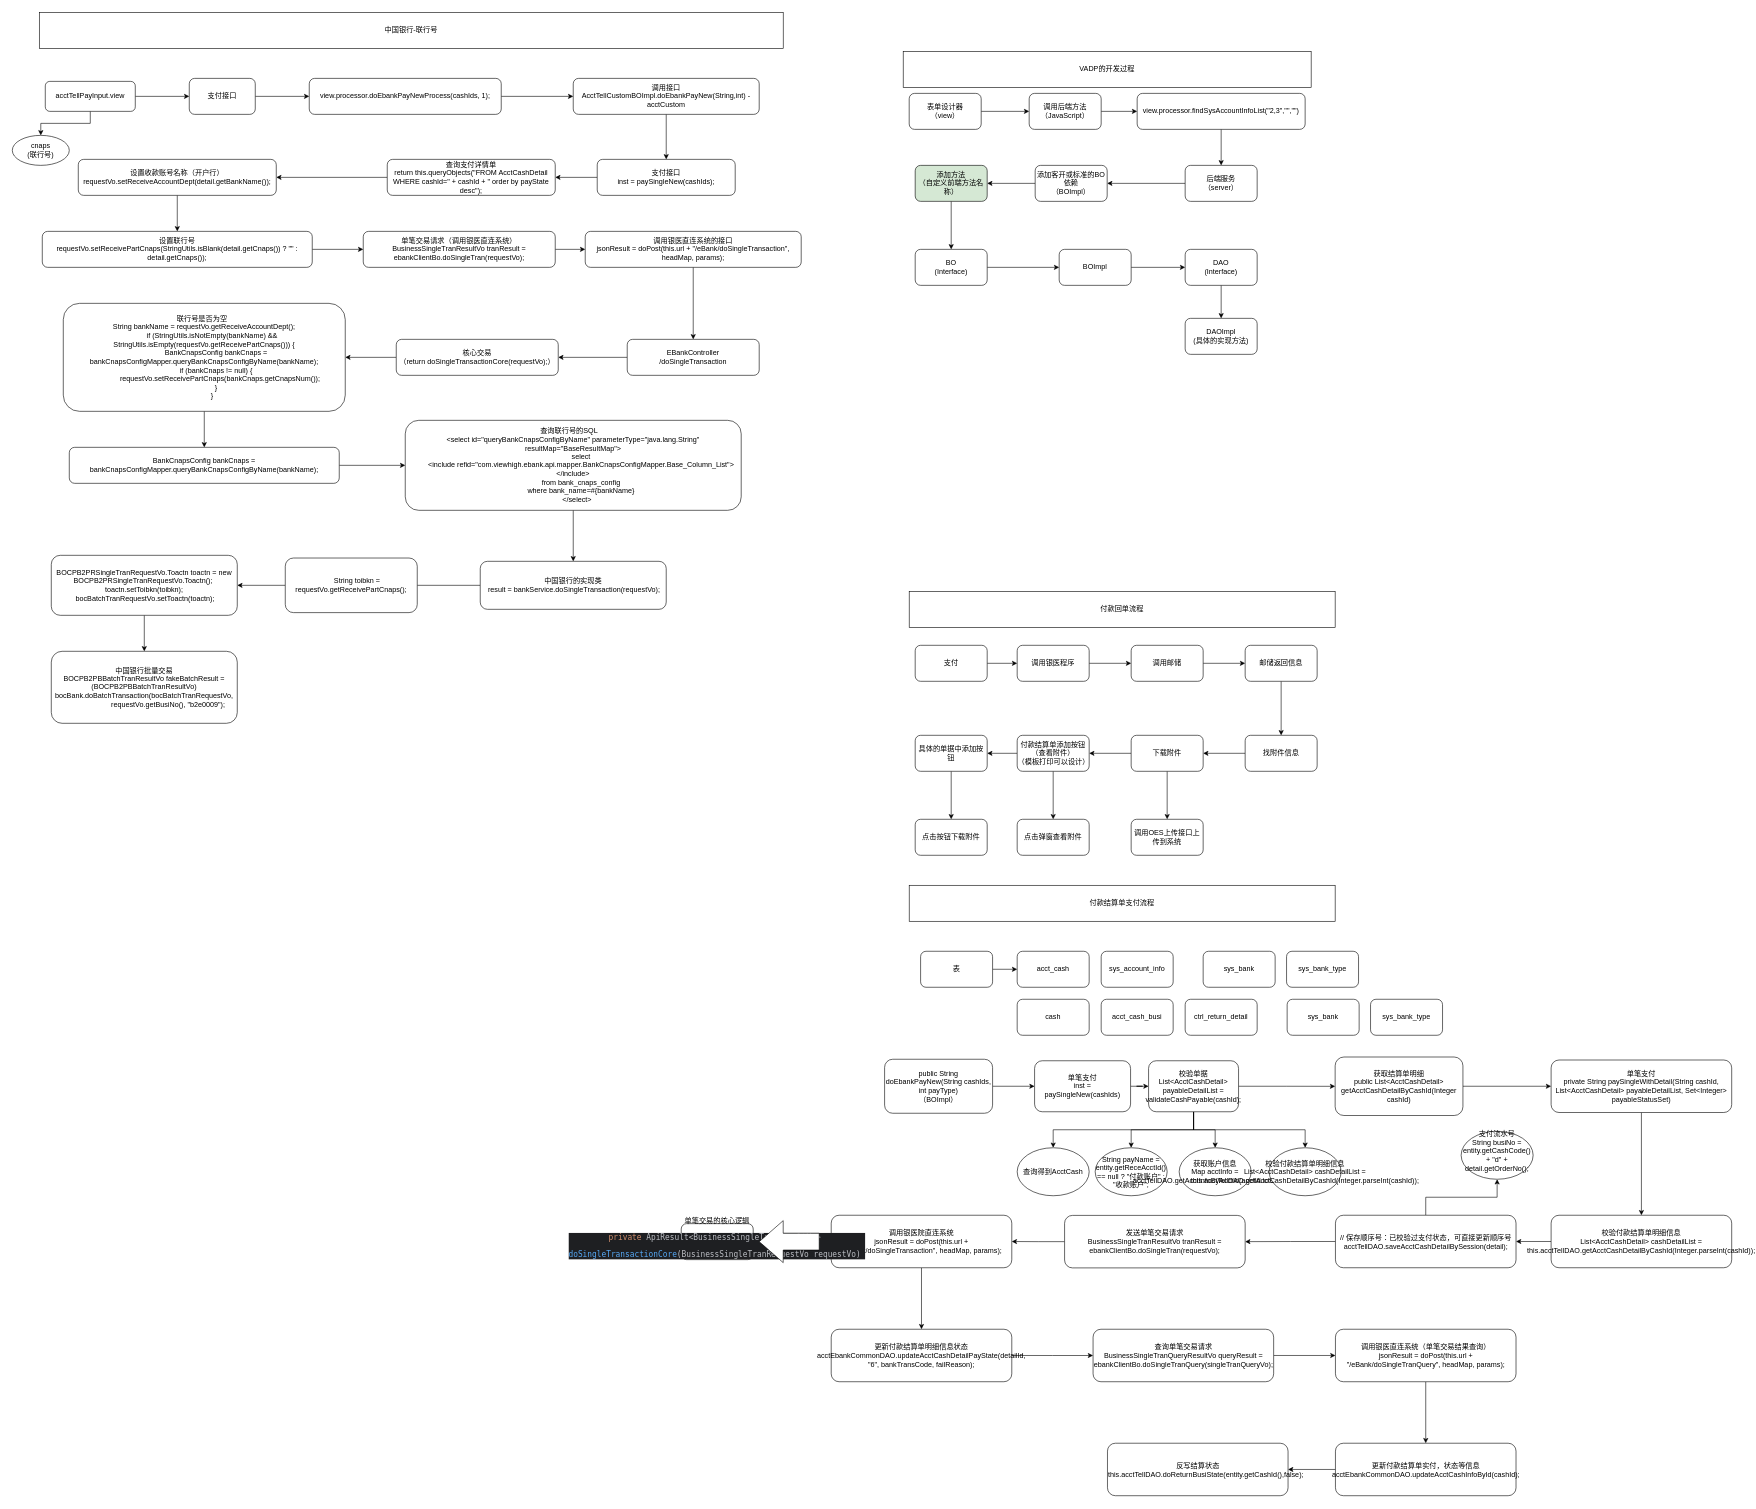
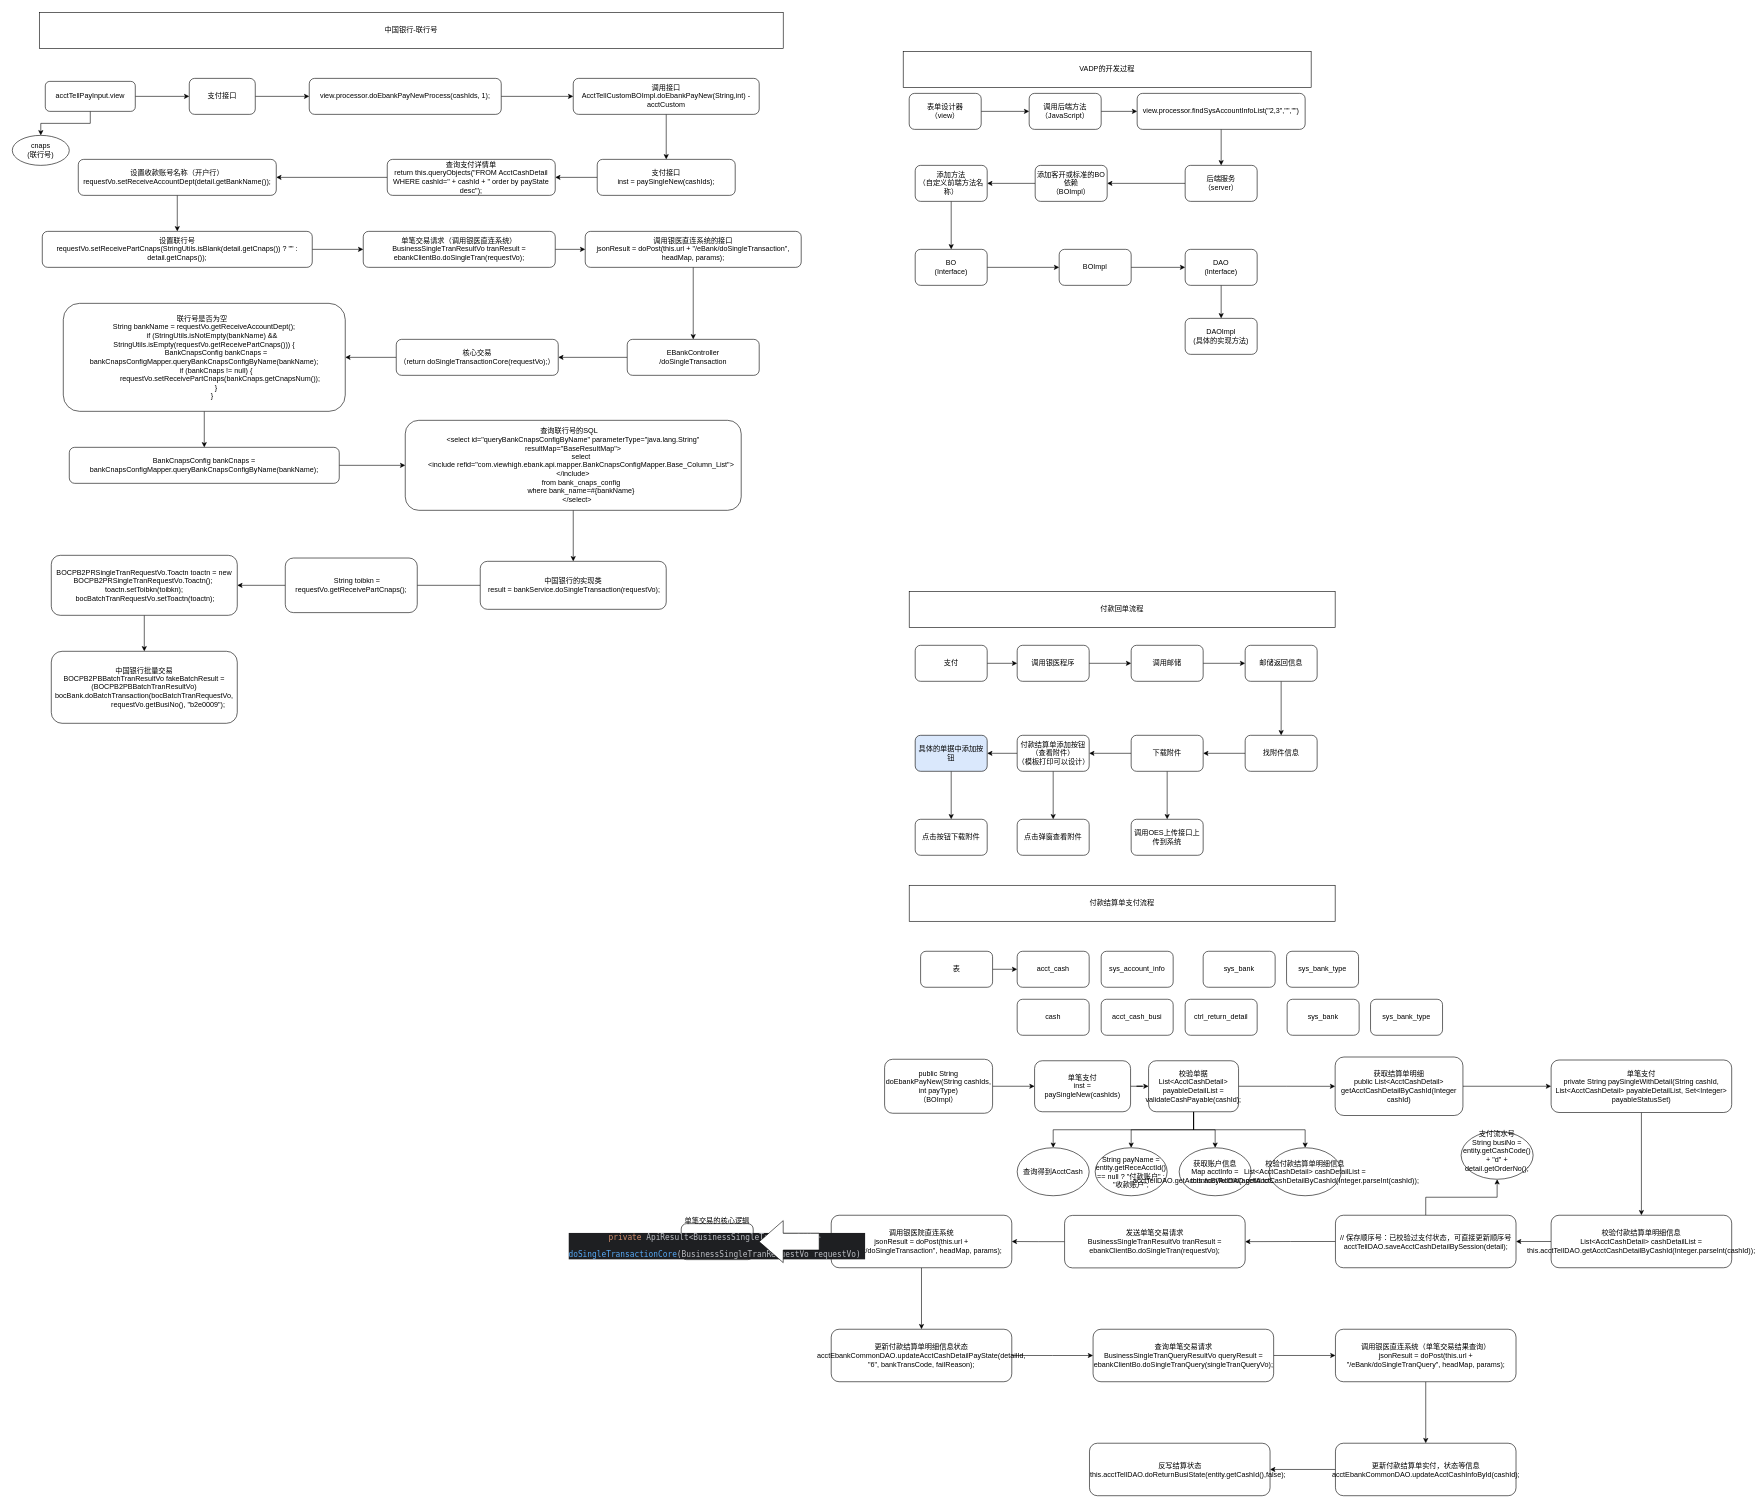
node "添加方法 （自定义前端方法名称）": fillcolor #d5e8d4 -> #ffffff
node "具体的单据中添加按钮": fillcolor #ffffff -> #dae8fc
node "反写结算状态 this.acctTellDAO.doReturnBusiState(entity.getCashId(),false);": moved (1198, 1470) -> (1180, 1470)
